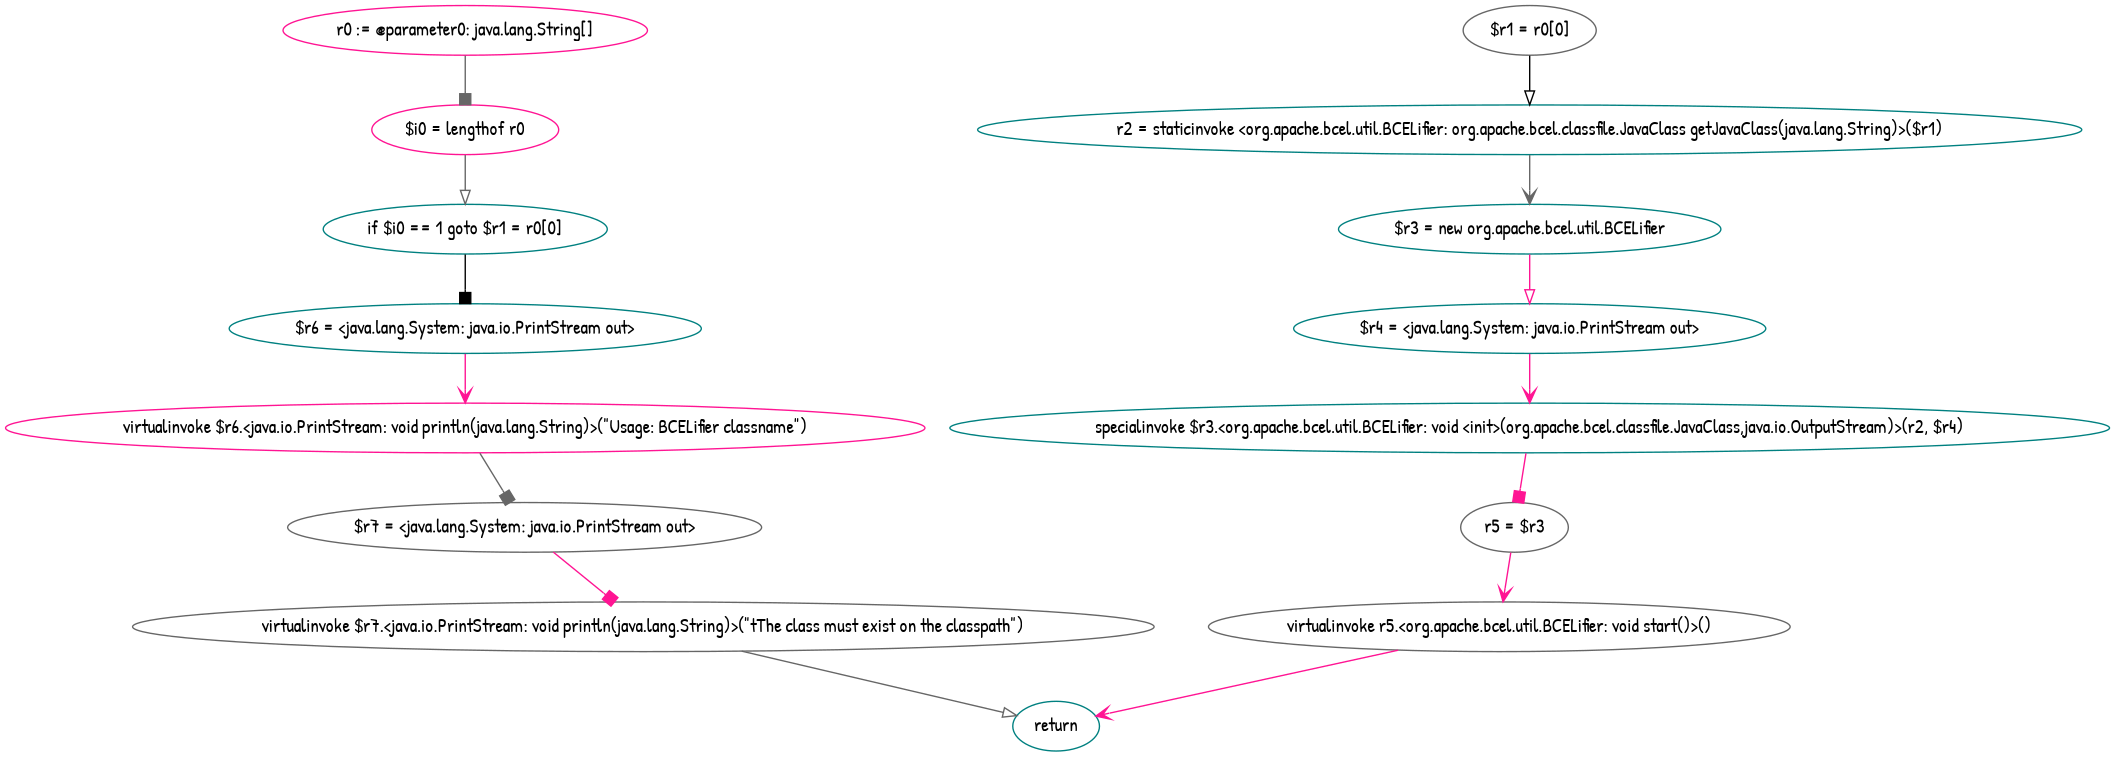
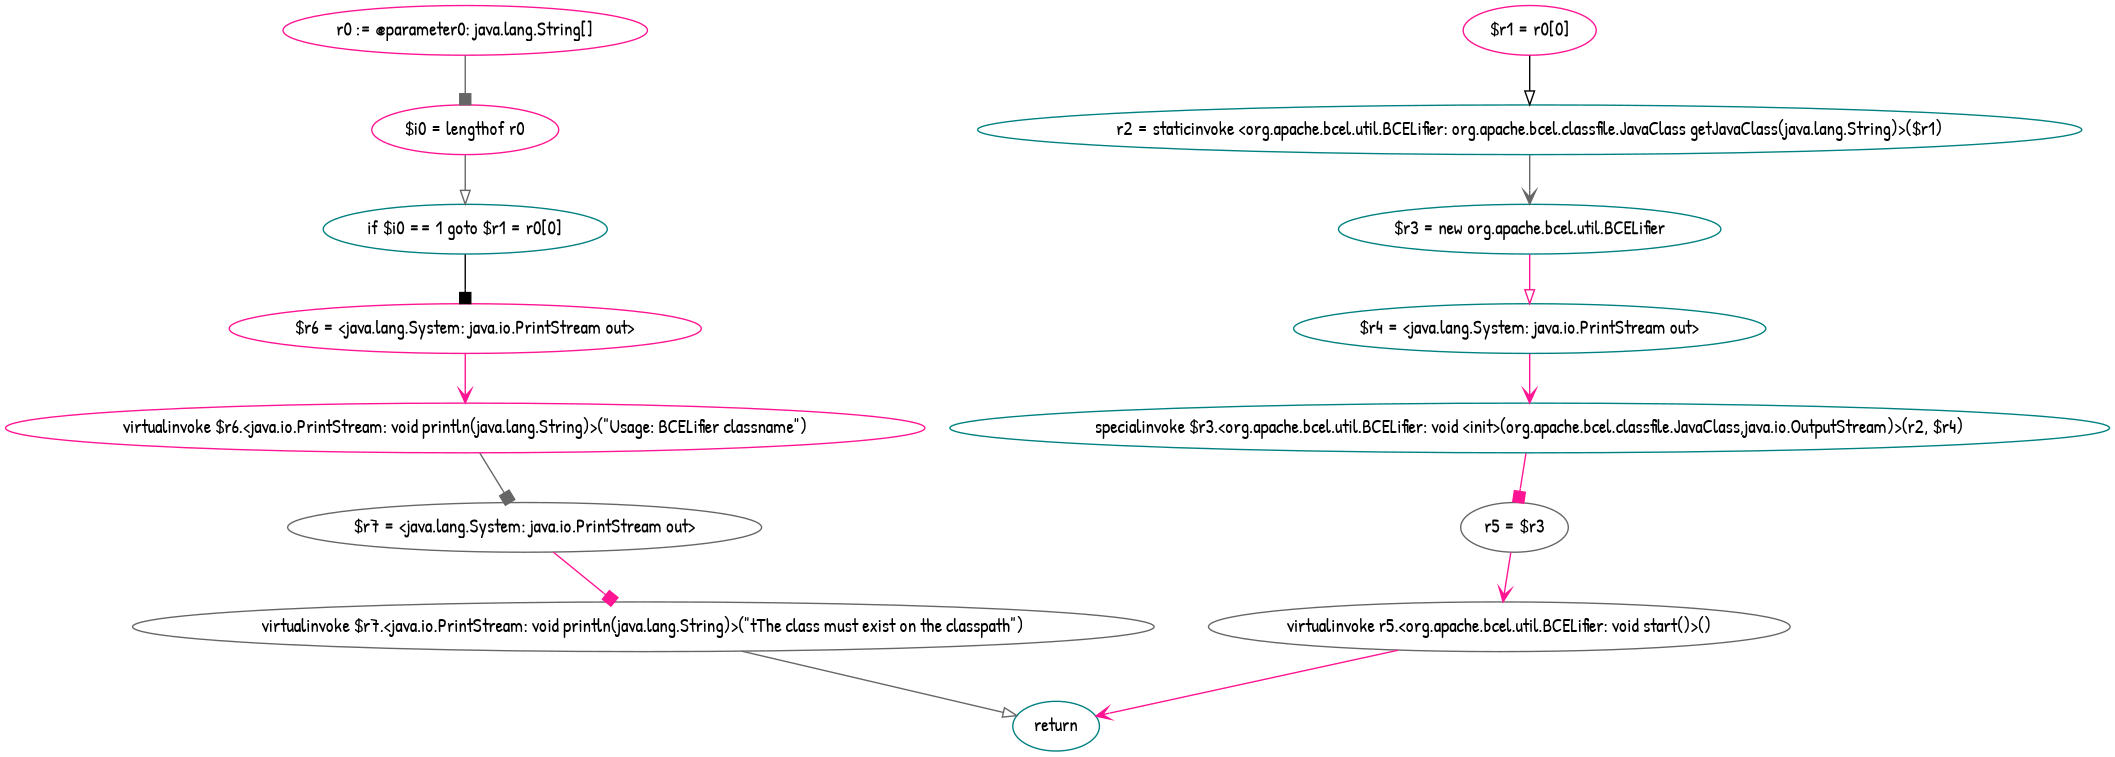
node "$r1 = r0[0]": color gray40 -> deeppink
node "$r6 = <java.lang.System: java.io.PrintStream out>": color teal -> deeppink
